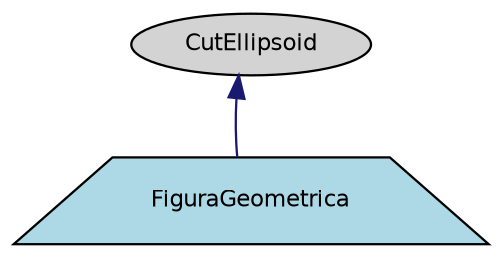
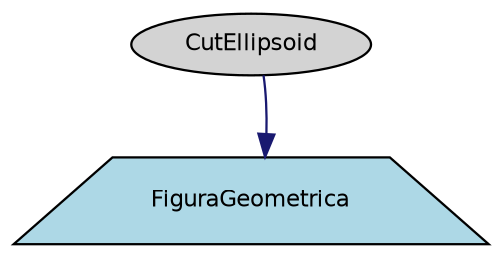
edge "FiguraGeometrica" -> "CutEllipsoid": reversed
